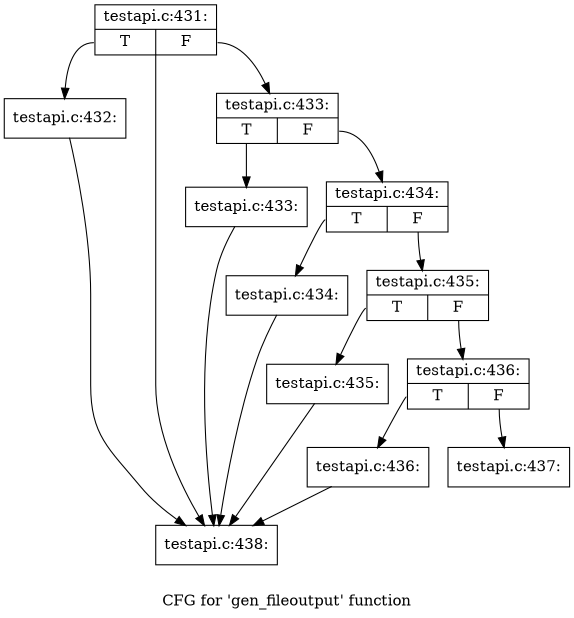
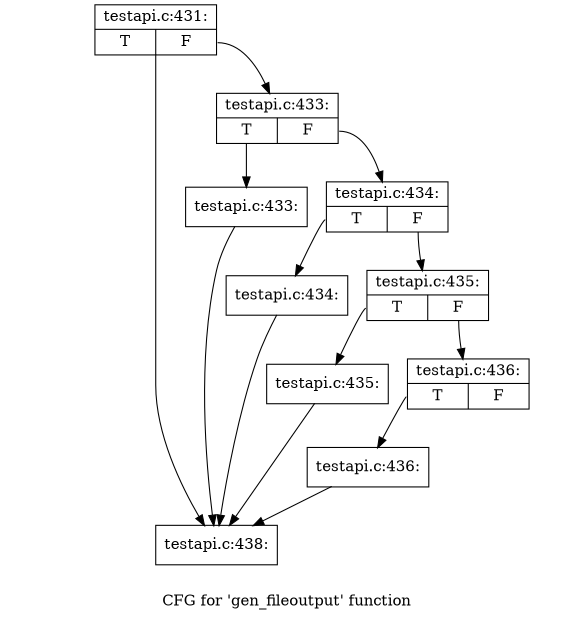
node "testapi.c:432:": removed
node "testapi.c:437:": removed
